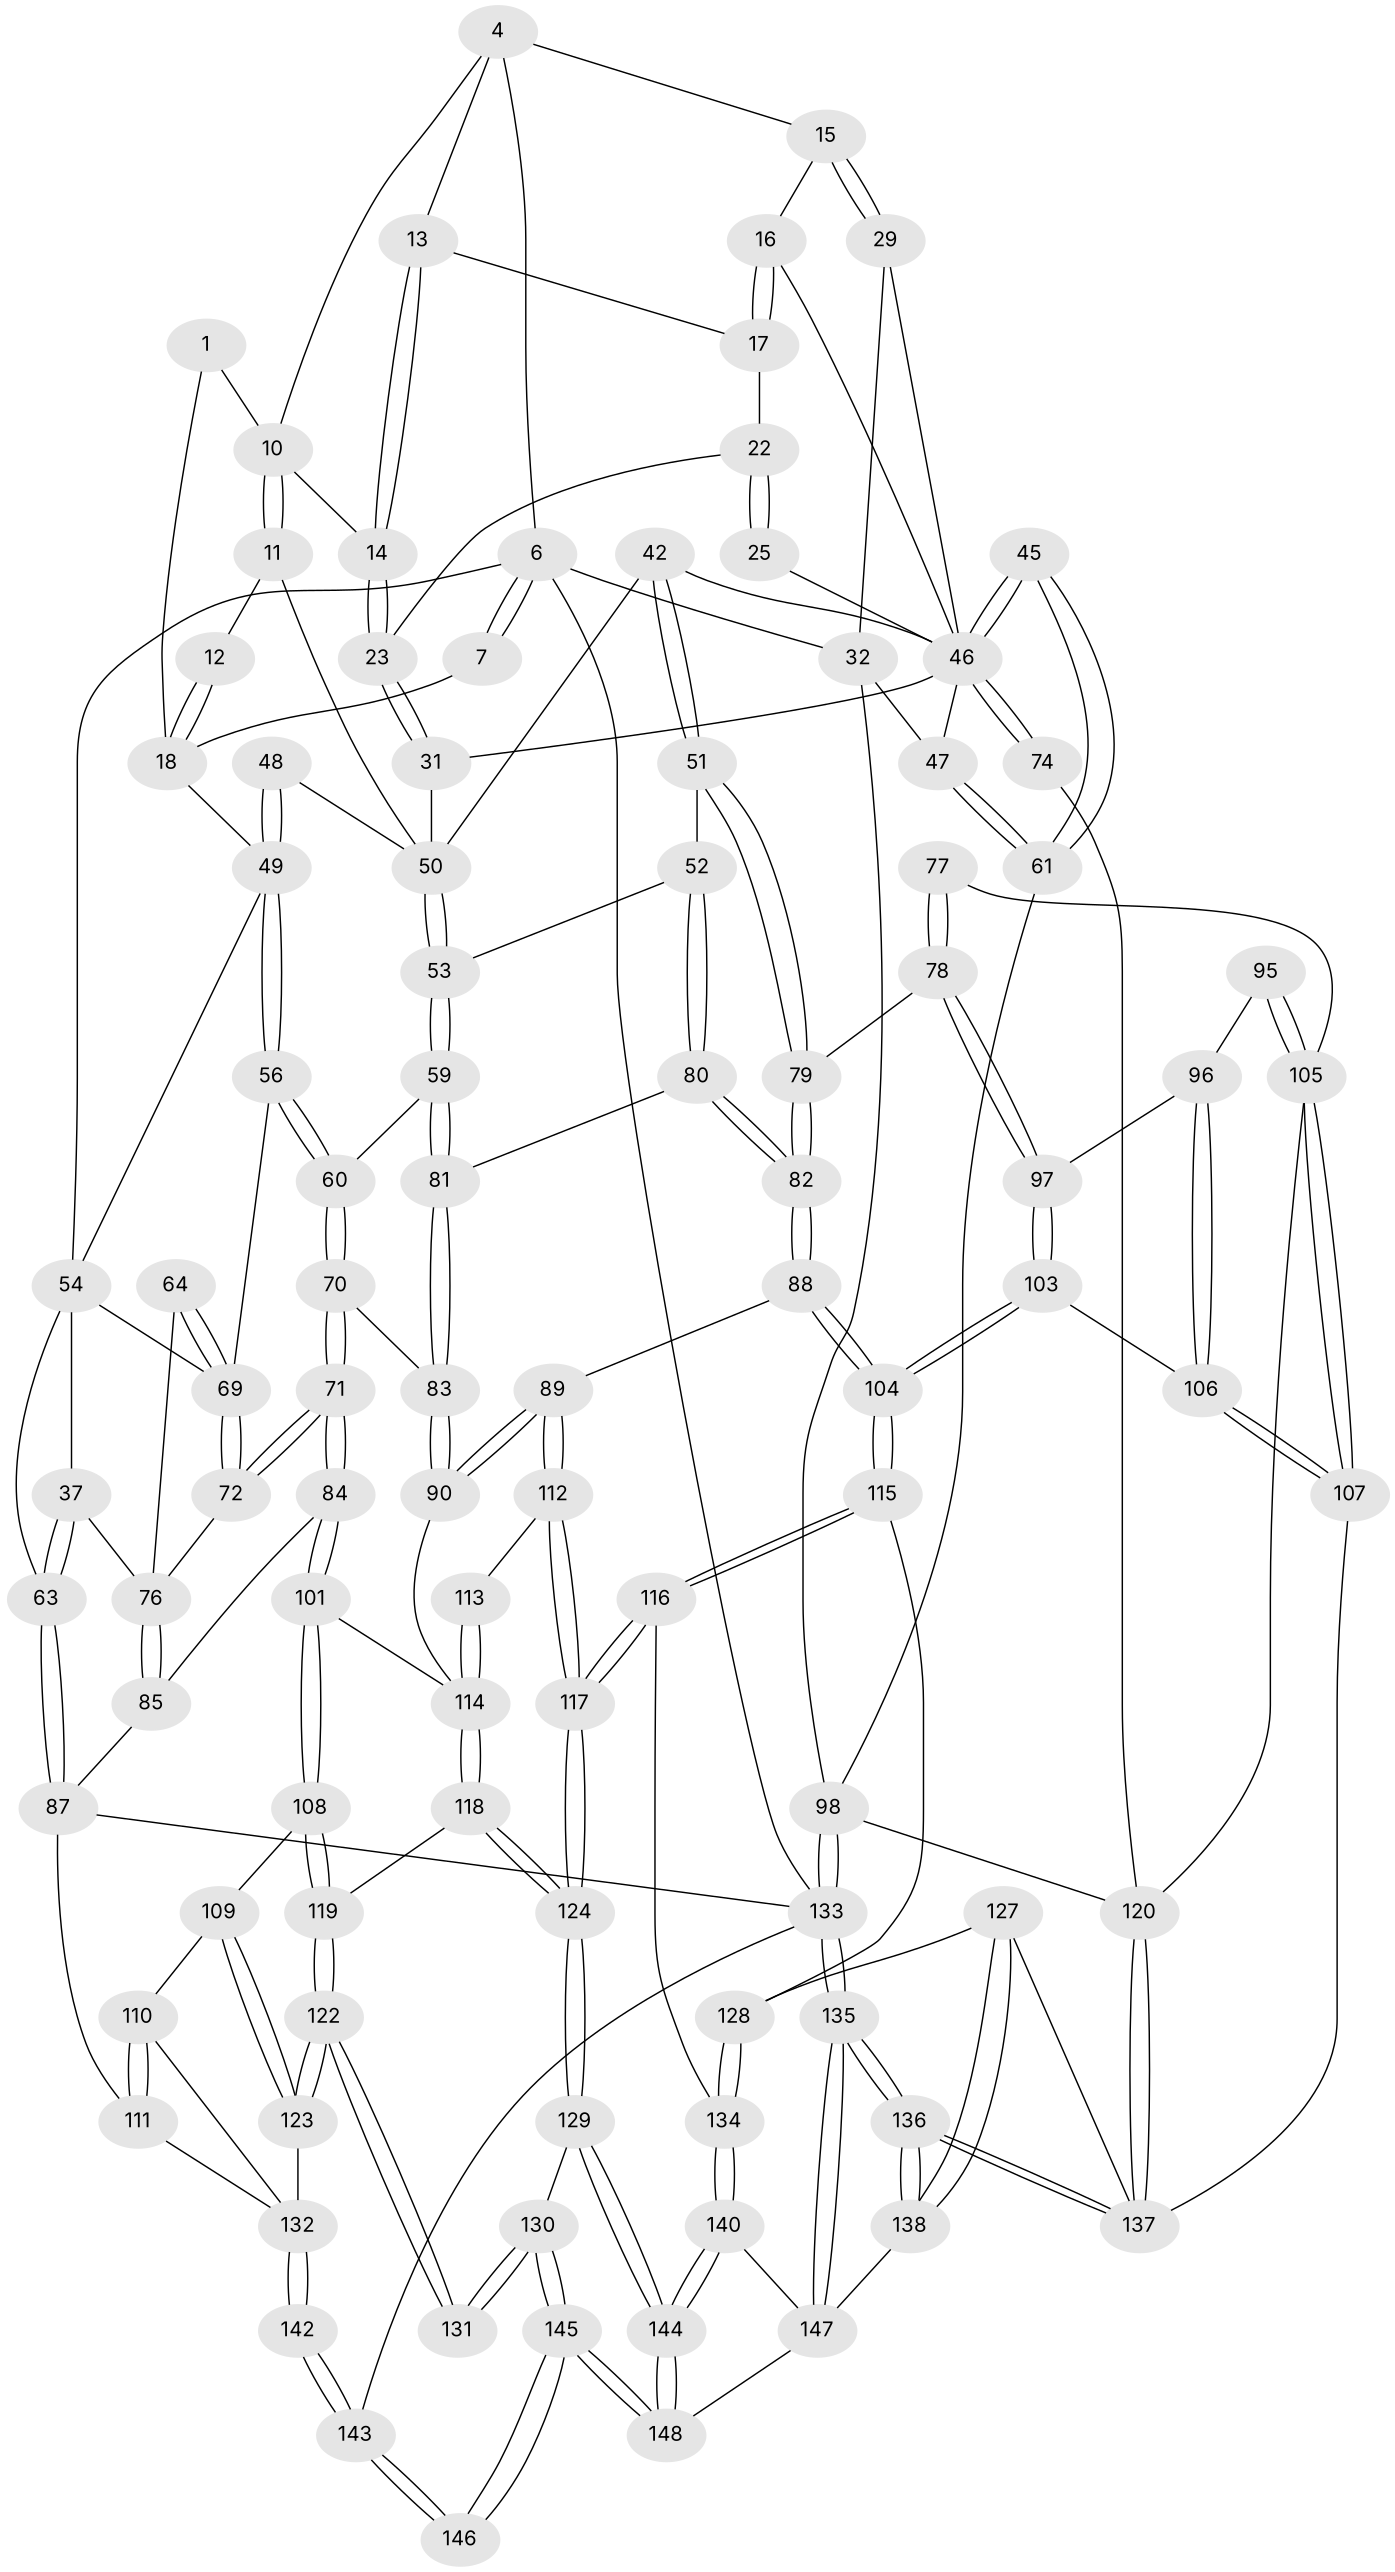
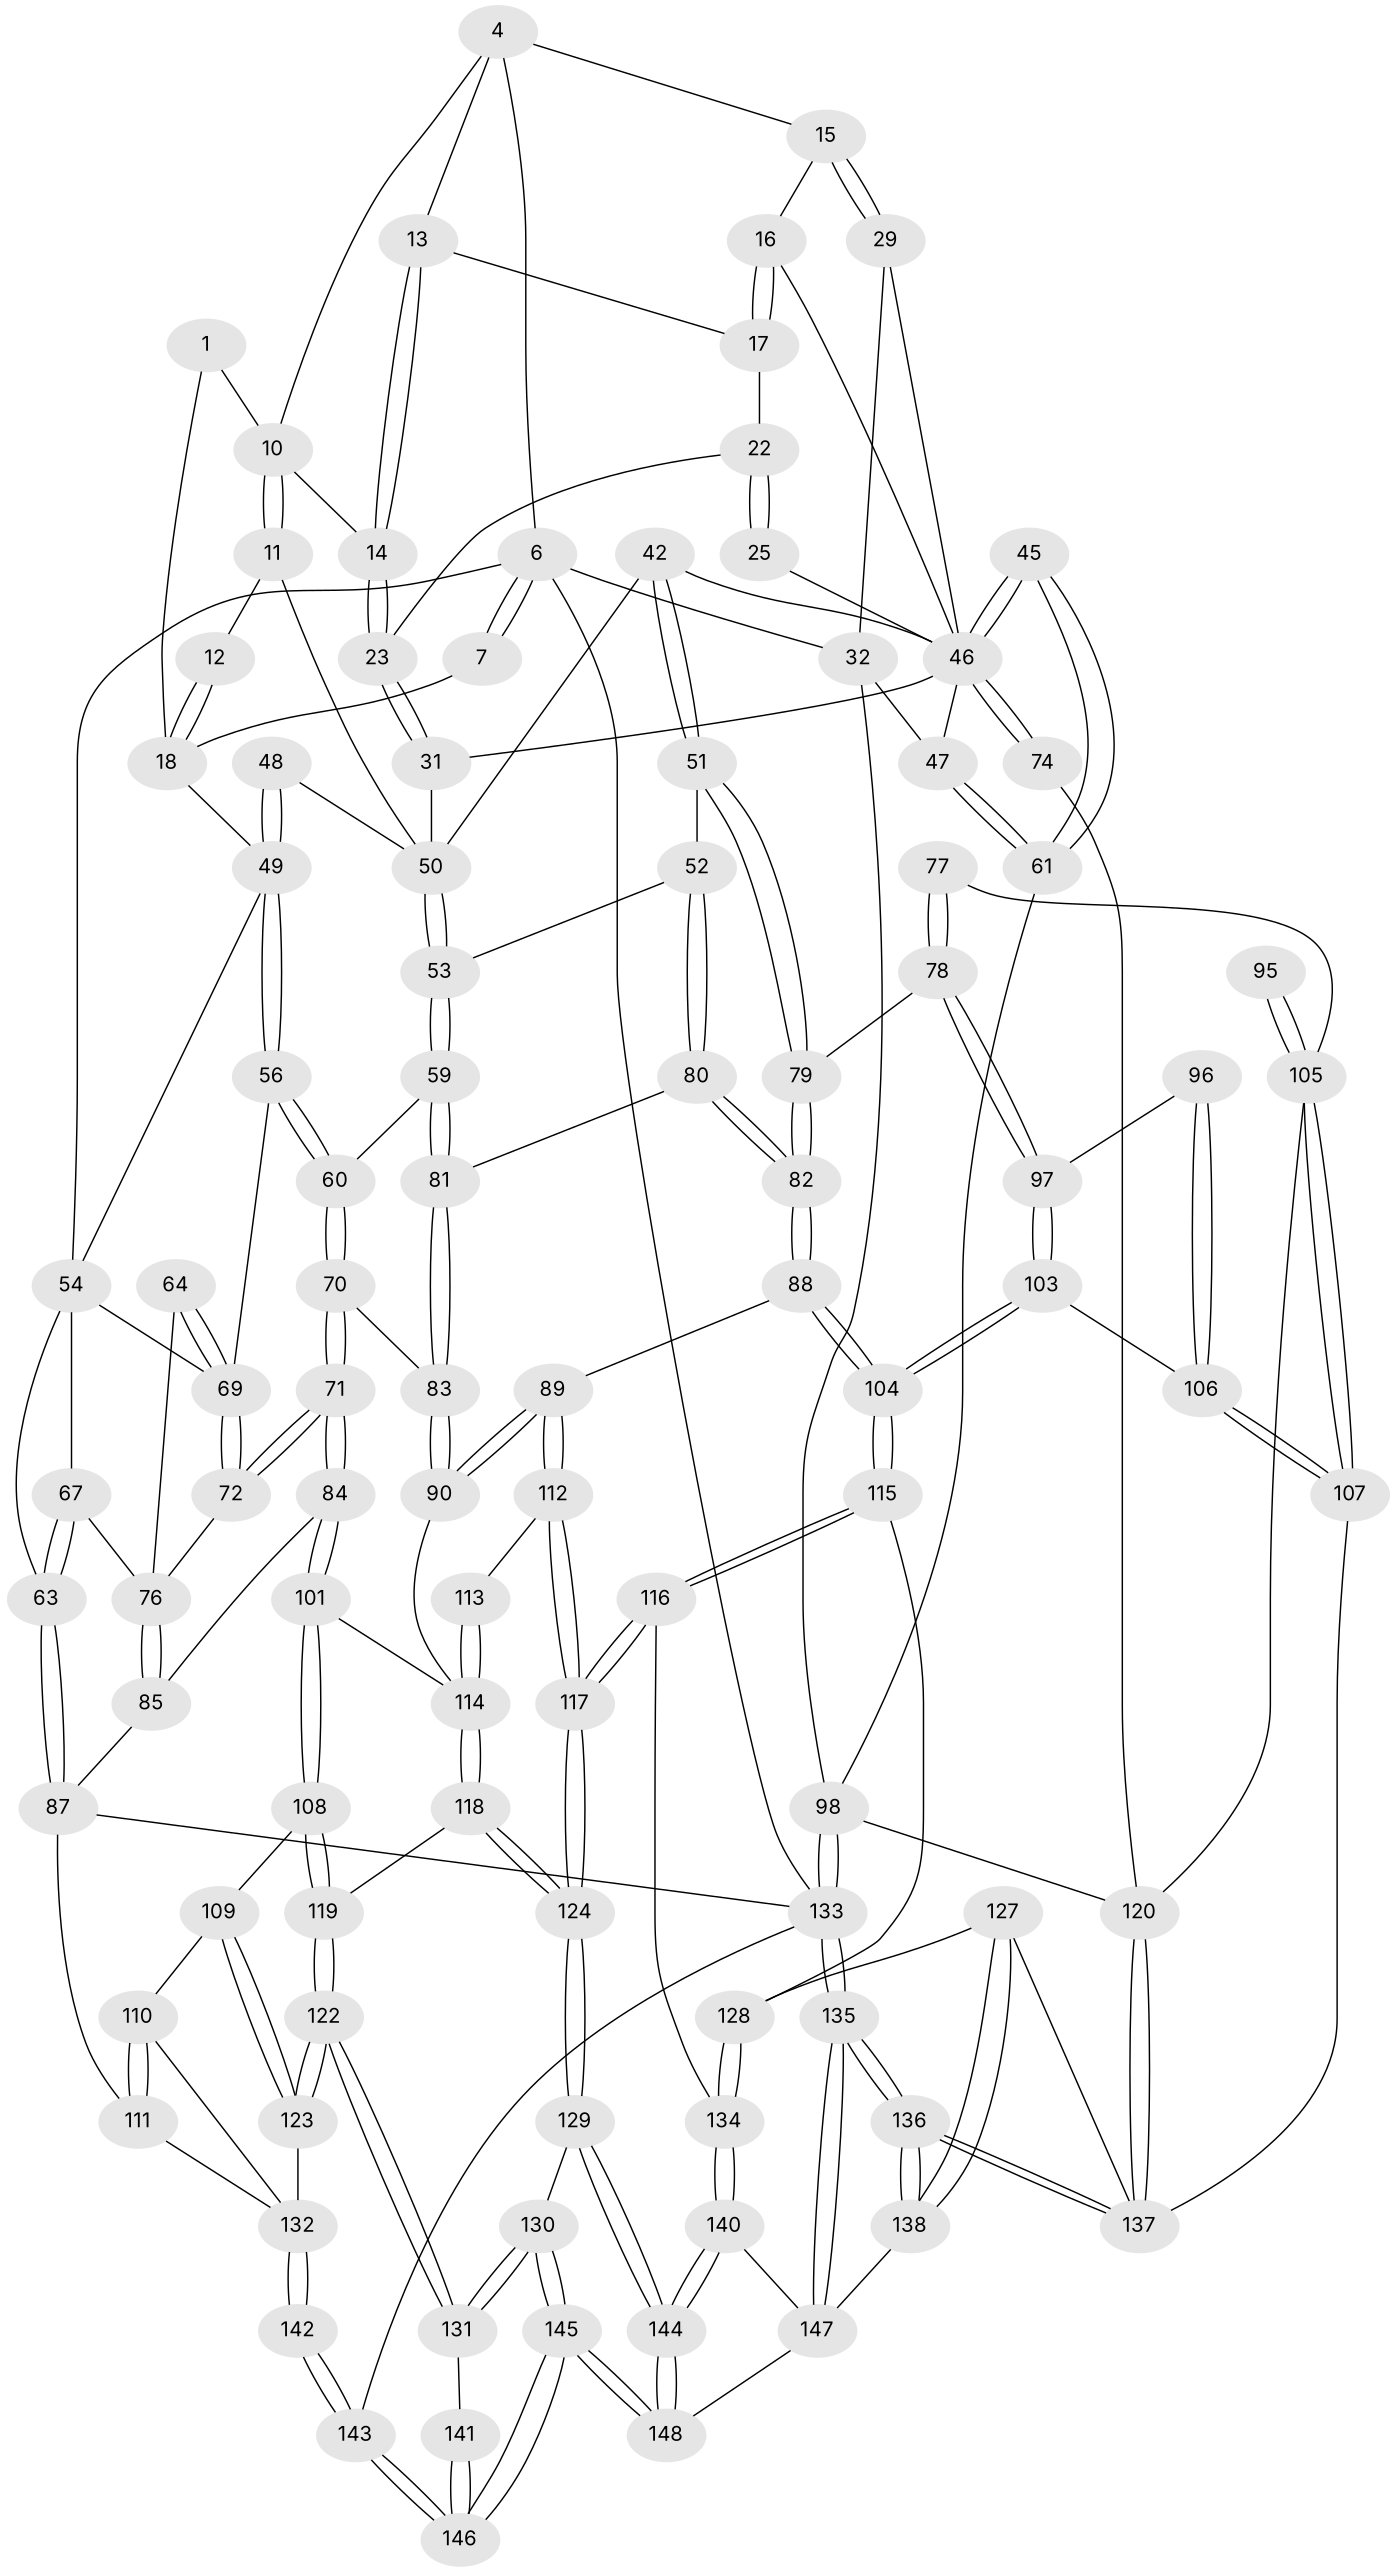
edge "95" -- "96": removed
node "37": label "37" -> "67"
node "141": added
